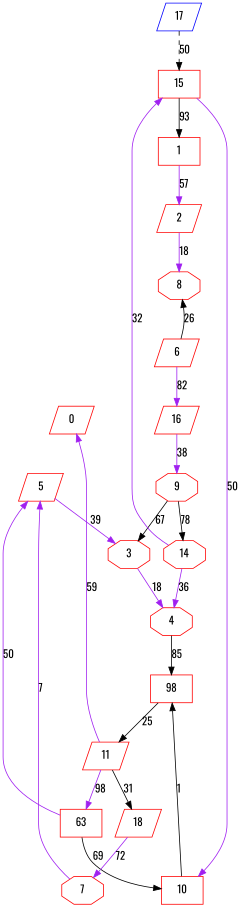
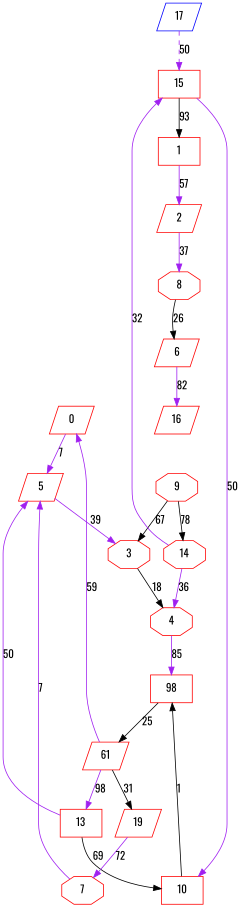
edge "17" -> "15": color black -> purple
edge "2" -> "8": label "18" -> "37"
edge "6" -> "8": reversed
edge "0" -> "5": added, label "7"
edge "16" -> "9": removed, label "38"
edge "3" -> "4": color purple -> black
edge "4" -> "98": color black -> purple
node "11": label "11" -> "61"
node "63": label "63" -> "13"
node "18": label "18" -> "19"
